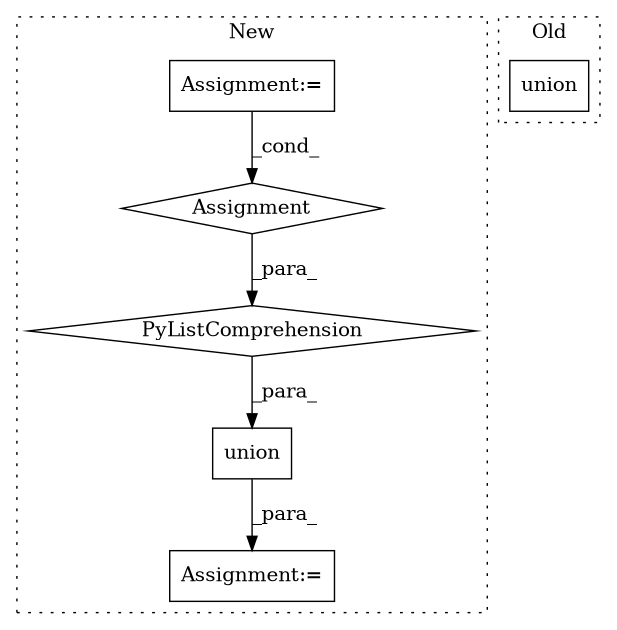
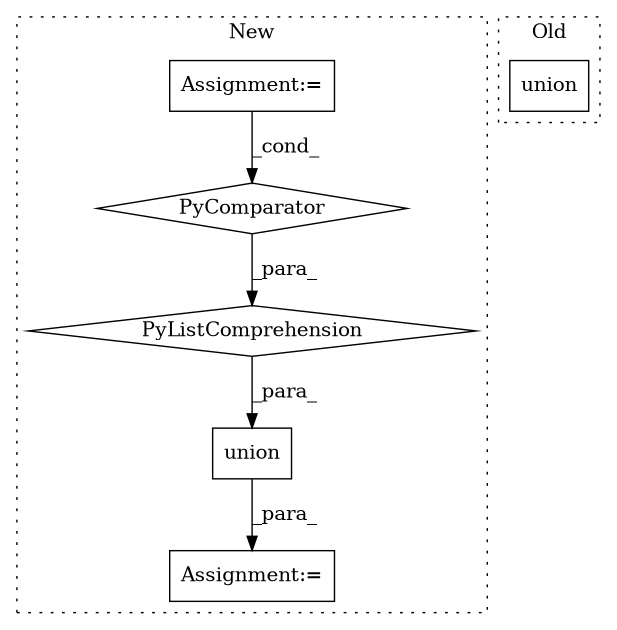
node "Assignment": label "Assignment" -> "PyComparator"
